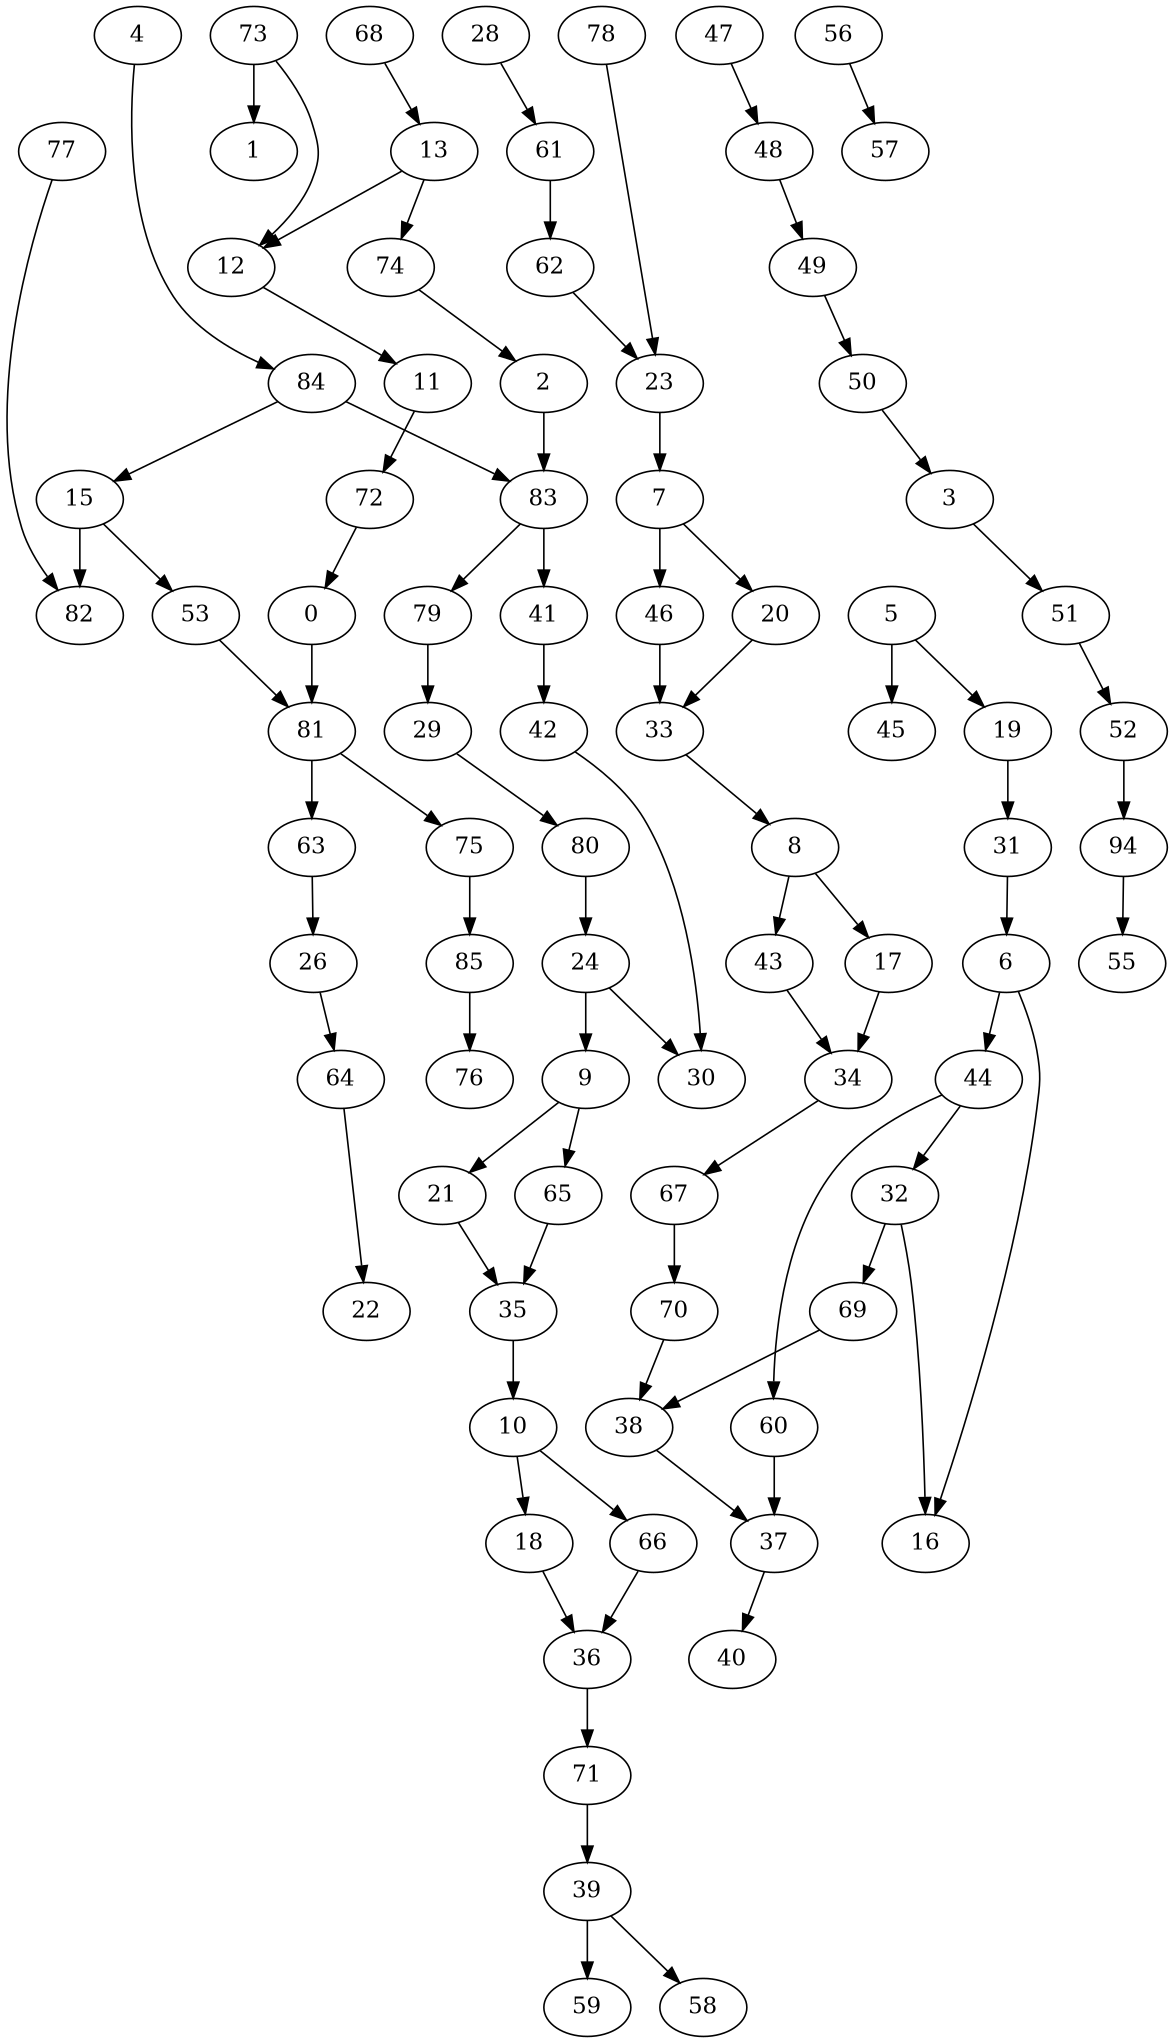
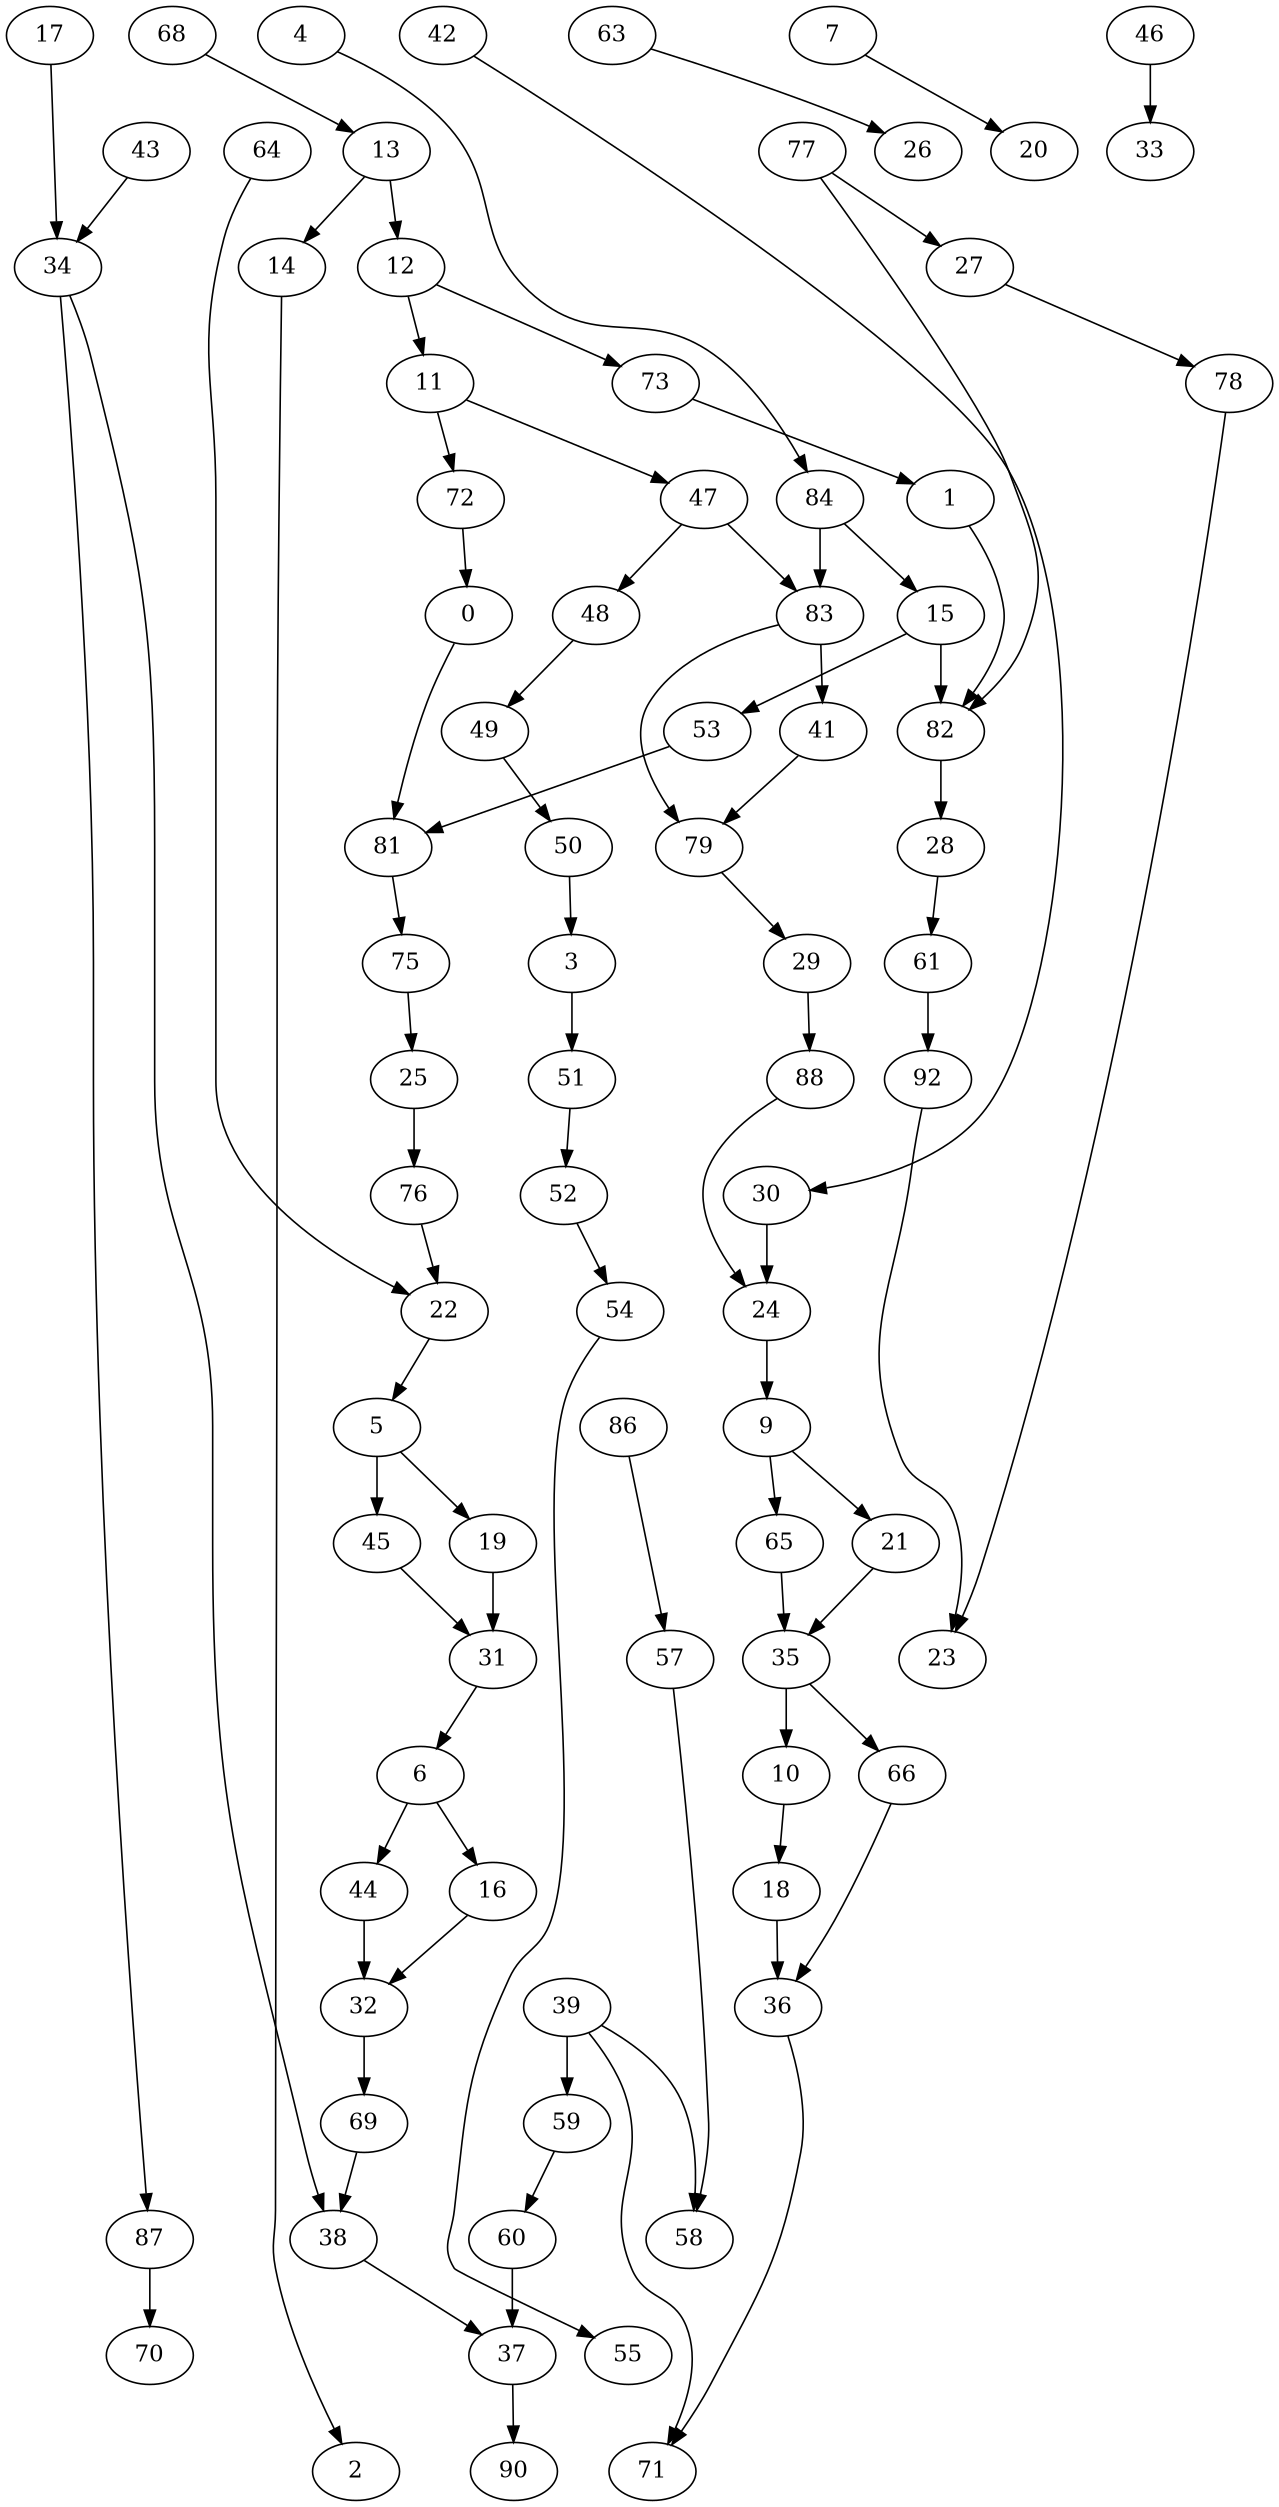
node "56": label "56" -> "86"
edge "73" -> "12": reversed
node "74": label "74" -> "14"
node "62": label "62" -> "92"
node "27": added
edge "2" -> "83": now "47" -> "83"
edge "23" -> "7": removed
edge "11" -> "47": added
edge "7" -> "46": removed
edge "1" -> "82": added
edge "41" -> "42": now "41" -> "79"
edge "20" -> "33": removed
edge "81" -> "63": removed
edge "82" -> "28": added
node "80": label "80" -> "88"
node "8": removed
node "94": label "94" -> "54"
node "85": label "85" -> "25"
edge "26" -> "64": removed
edge "24" -> "30": reversed
node "67": label "67" -> "87"
edge "44" -> "60": now "59" -> "60"
edge "76" -> "22": added
edge "32" -> "16": reversed
edge "22" -> "5": added
edge "70" -> "38": now "34" -> "38"
edge "10" -> "66": now "35" -> "66"
edge "45" -> "31": added
node "40": label "40" -> "90"
edge "71" -> "39": reversed
edge "57" -> "58": added
